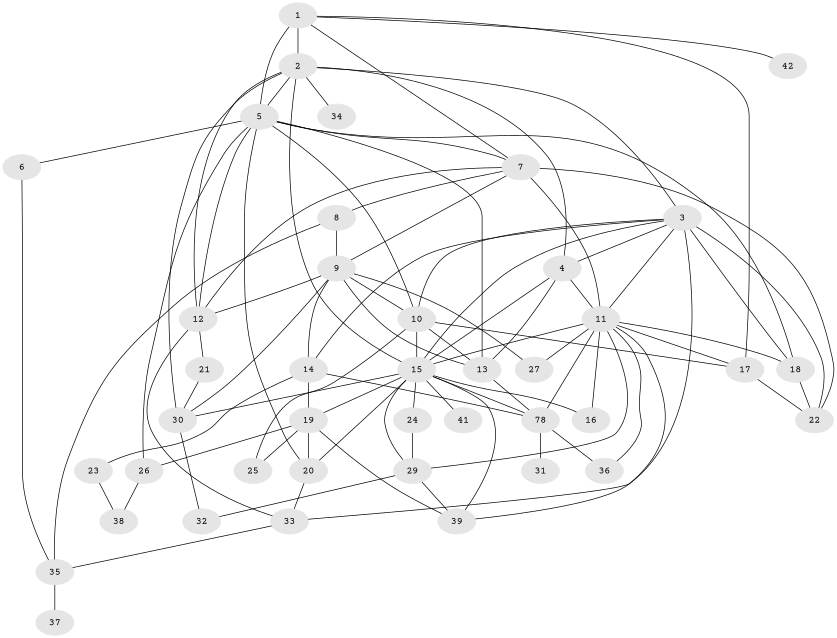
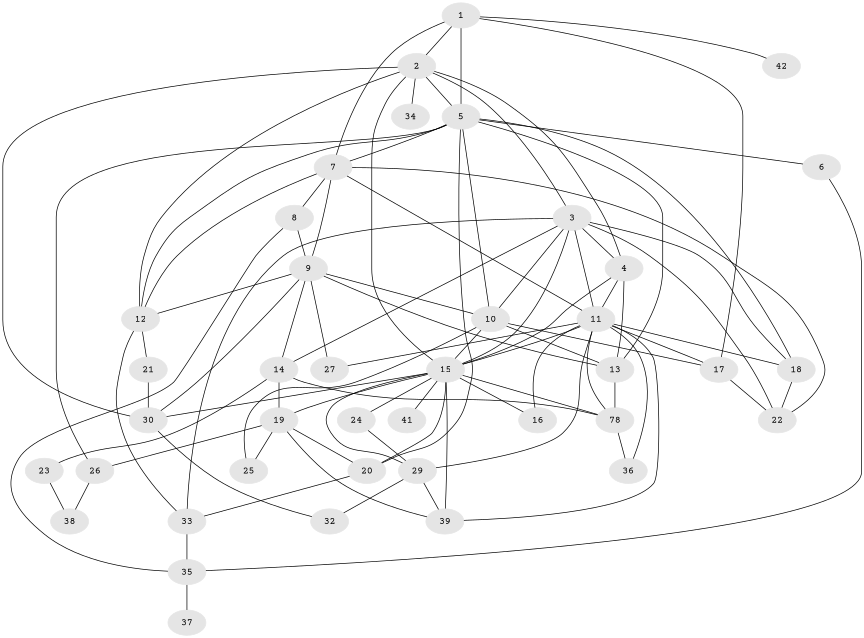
node "31": removed
